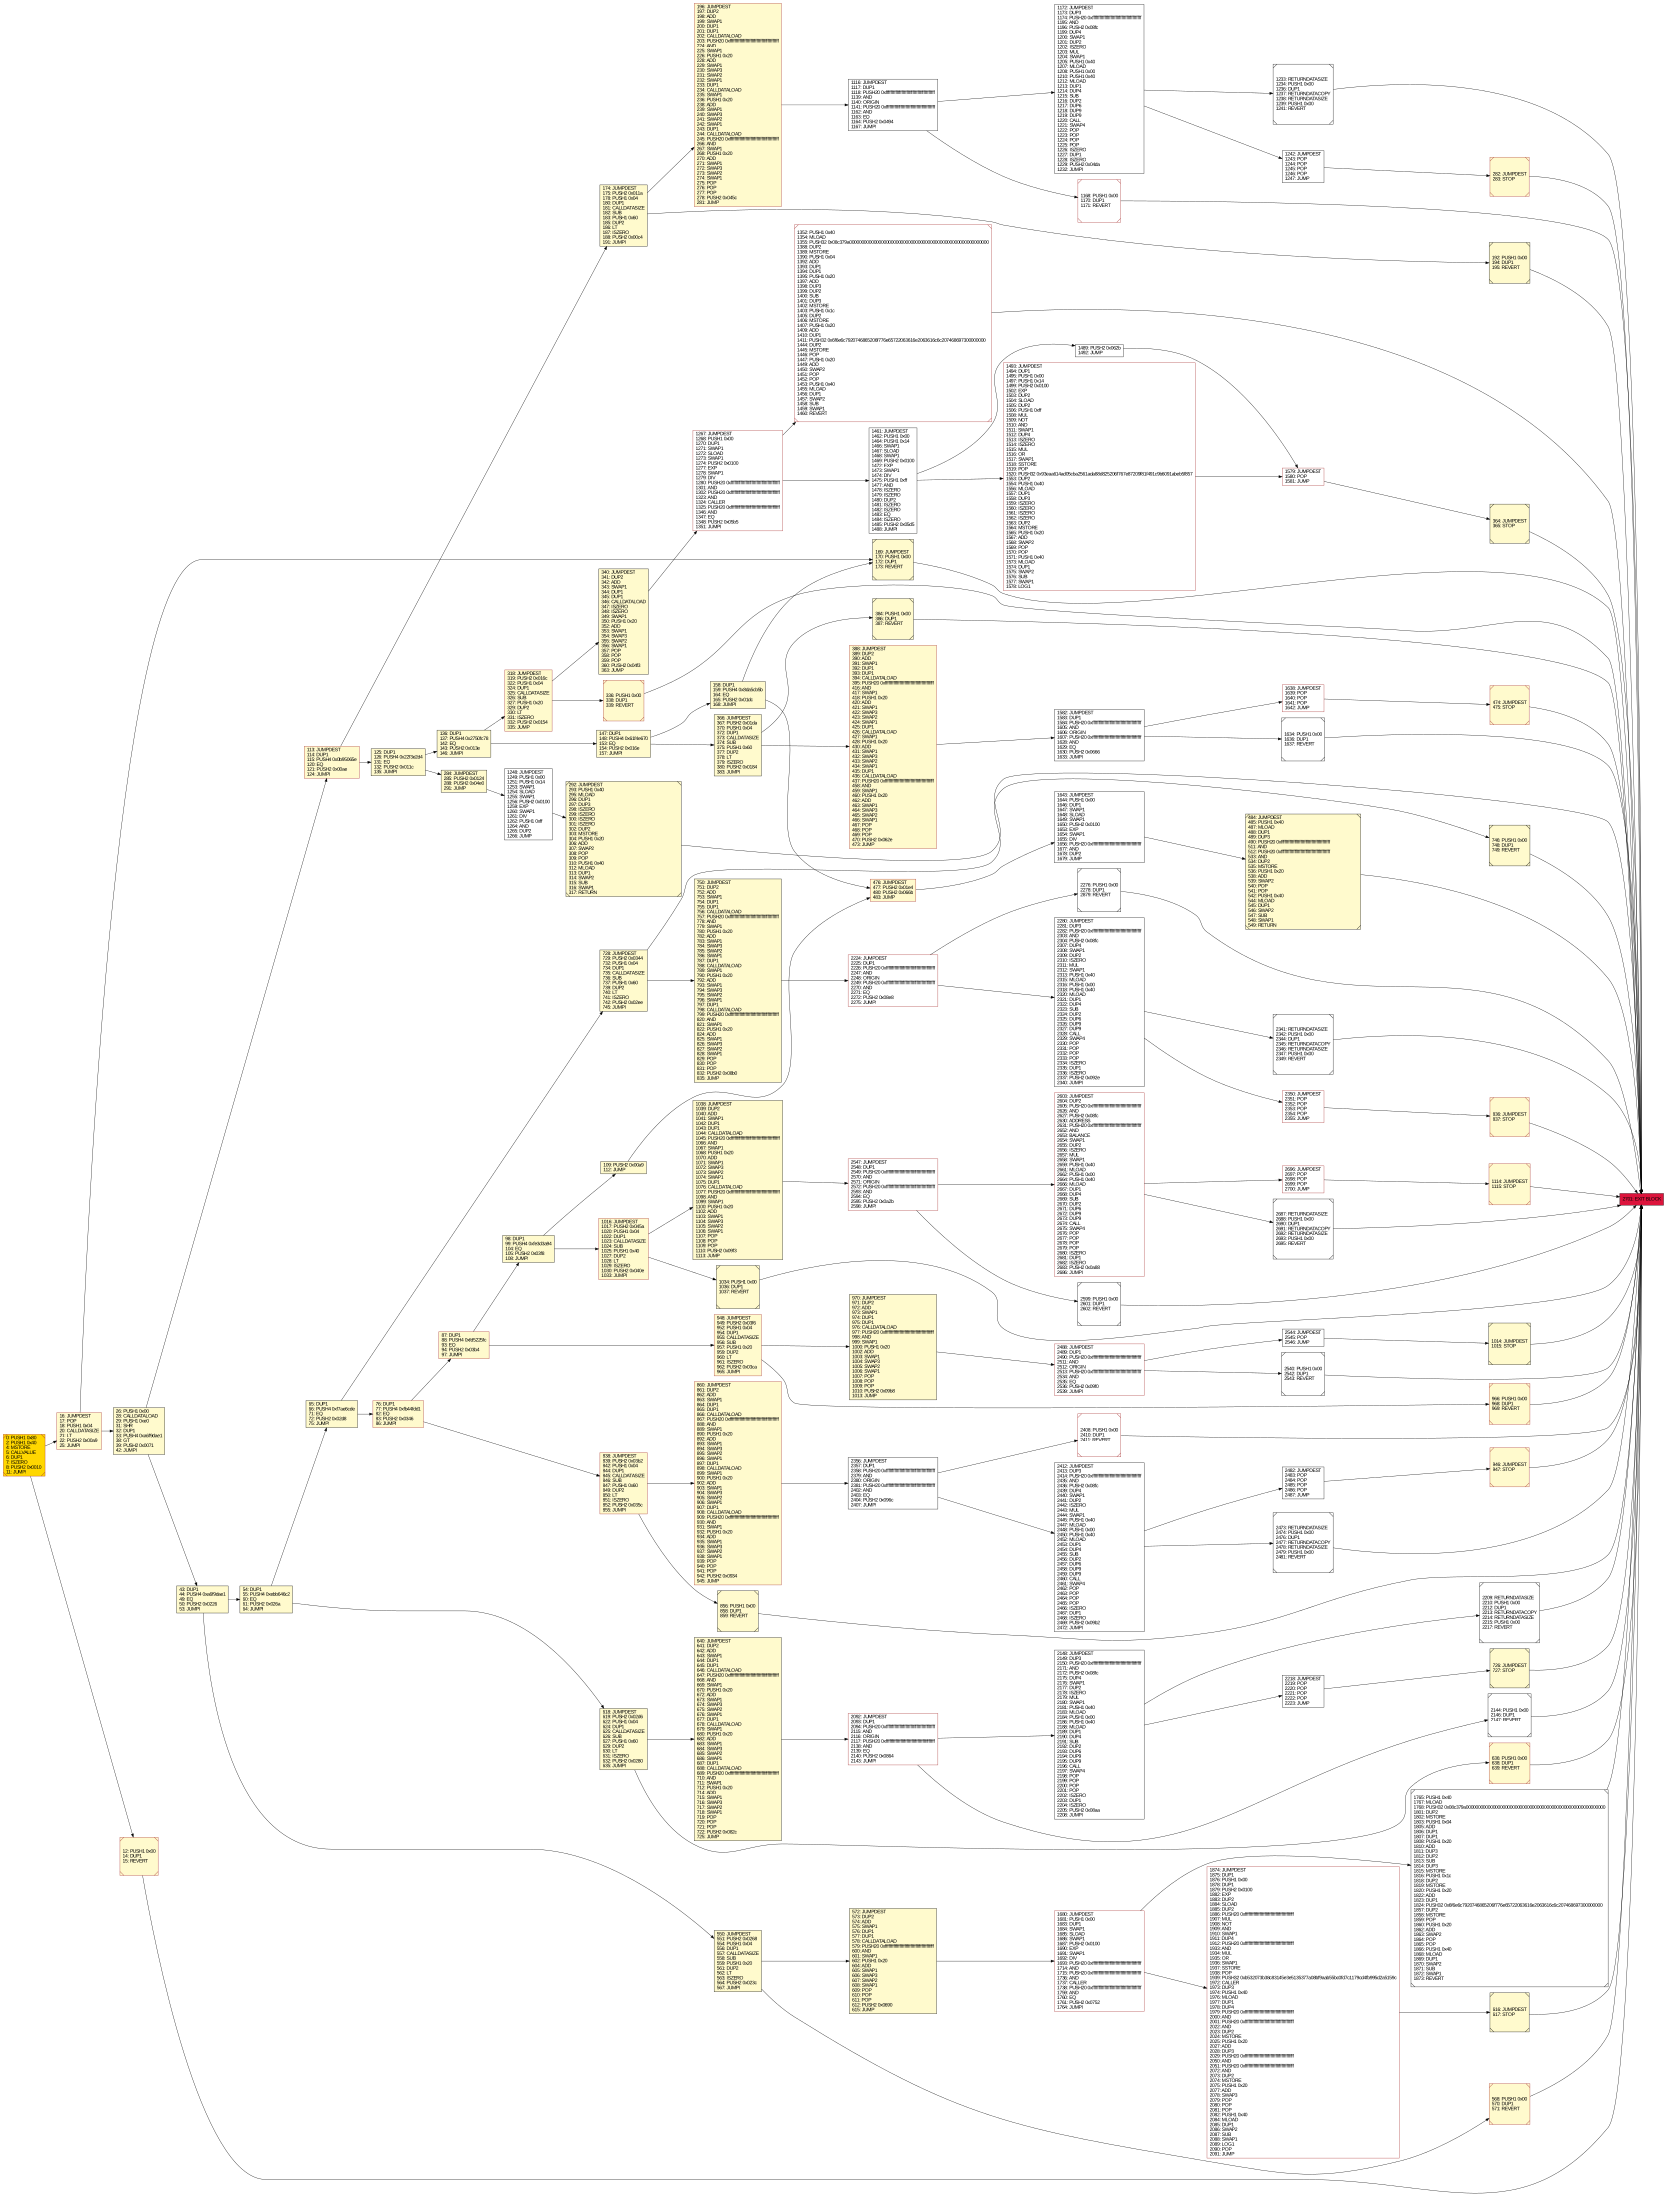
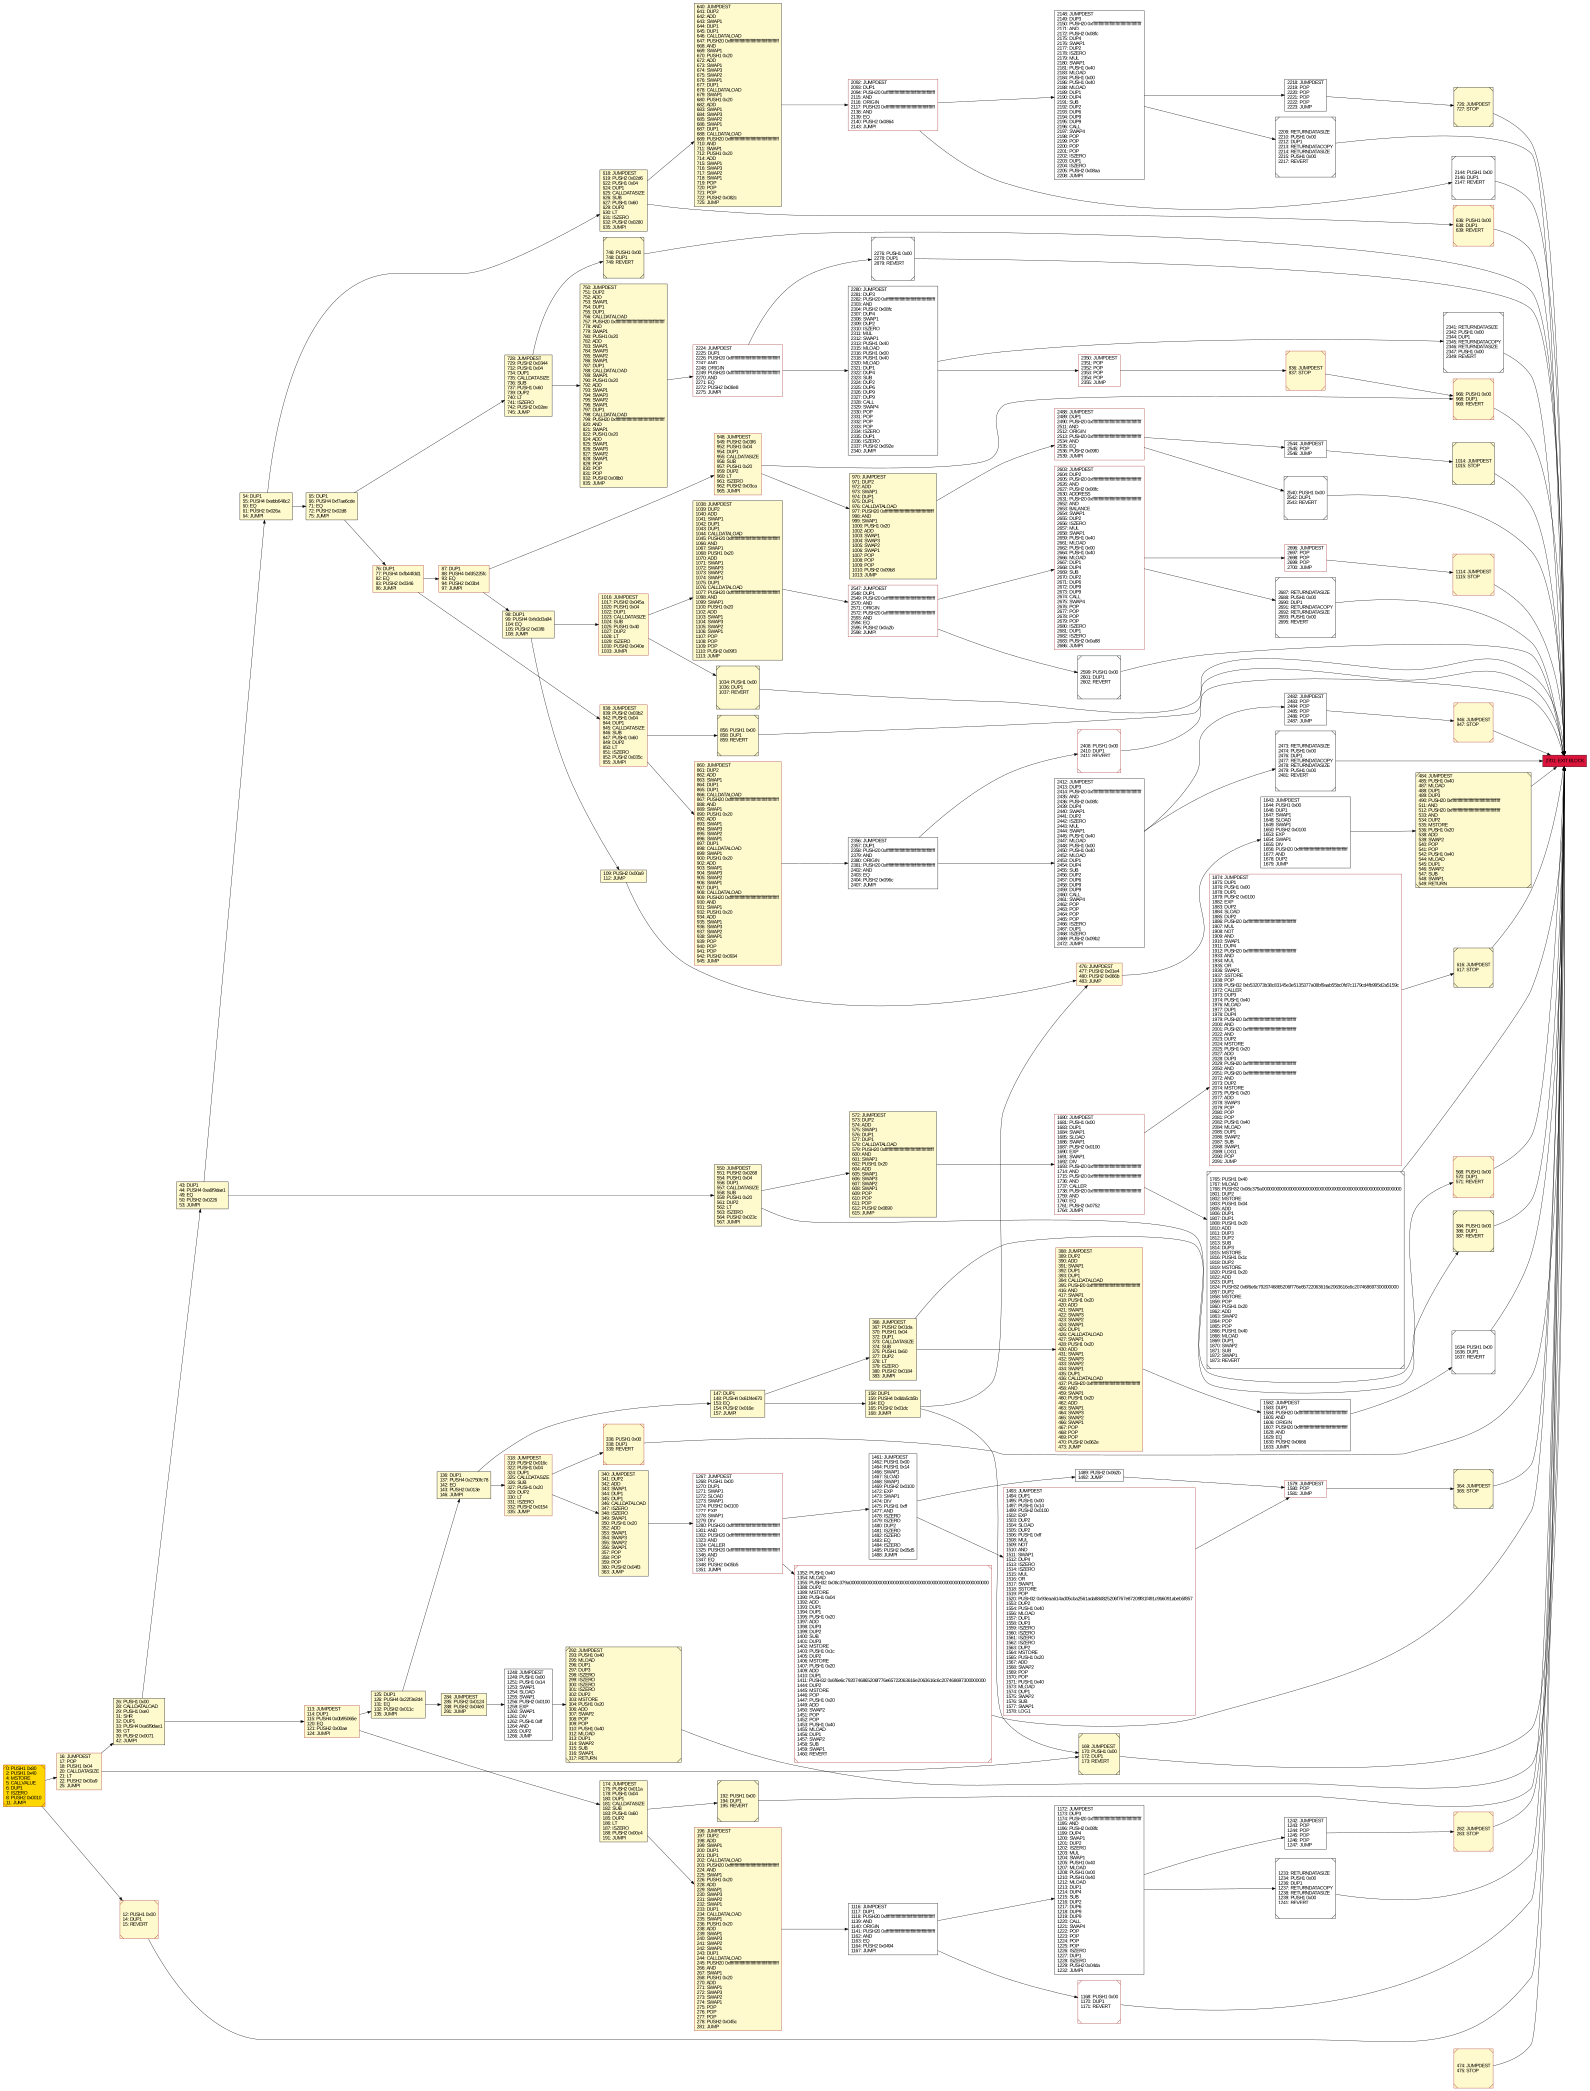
node "1638: JUMPDEST 1639: POP 1640: POP 1641: POP 1642: JUMP": removed
edge "836: JUMPDEST 837: STOP" -> "2701: EXIT BLOCK": now "836: JUMPDEST 837: STOP" -> "966: PUSH1 0x00 968: DUP1 969: REVERT"
